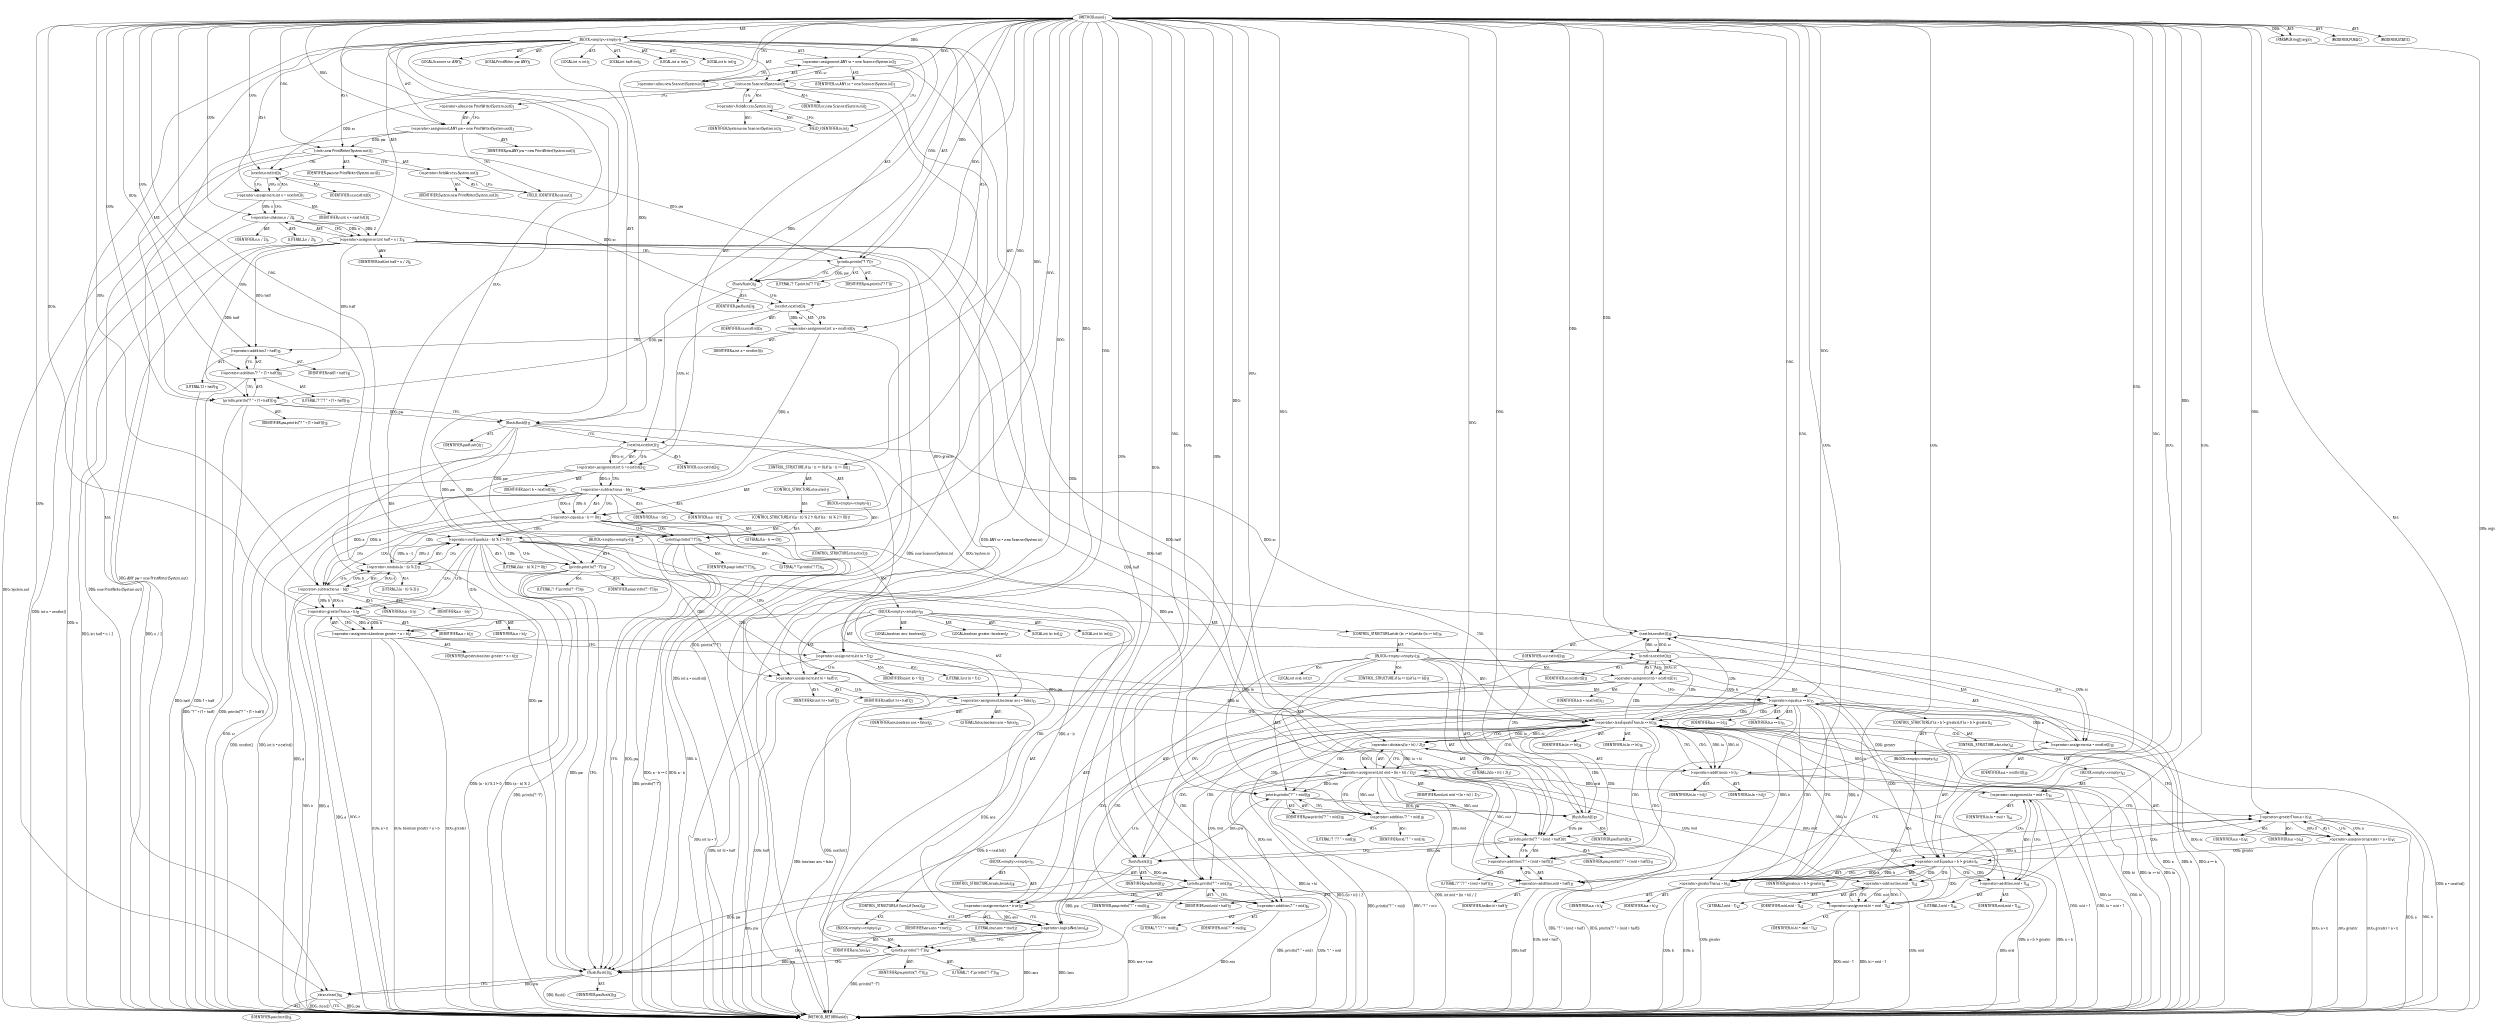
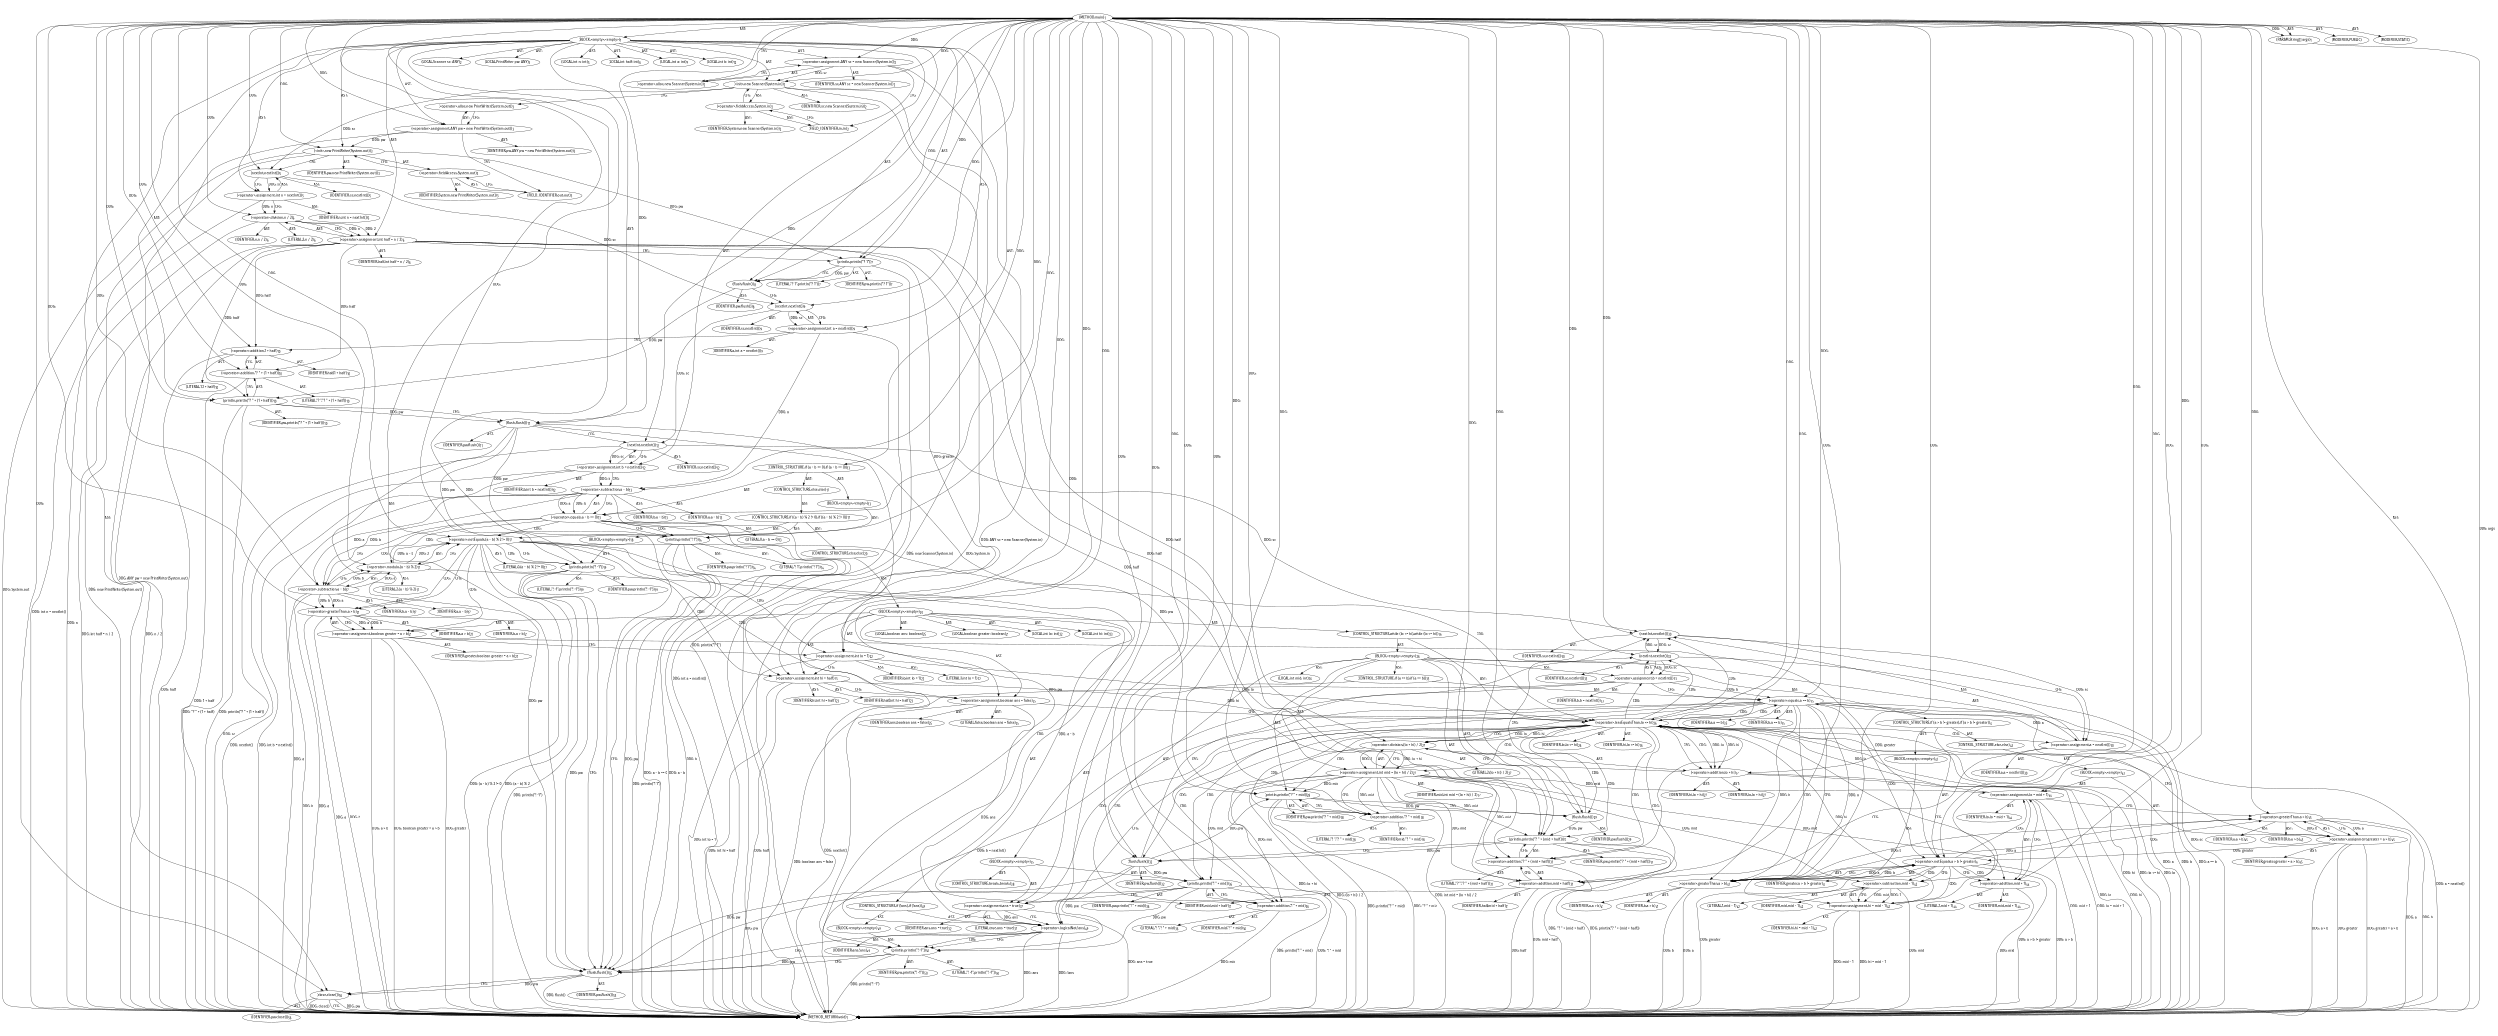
edge "(<operator>.assignment,int half = n / 2)" -> "(IDENTIFIER,half,int half = n / 2)": label "ANY: " -> "AST: "
node "(LOCAL,int mid: int)": text "27" -> "26"
node "(IDENTIFIER,greater,greater = a > b)": added
edge "(LITERAL,1,1 + half)" -> "(METHOD_RETURN,void)": now "(<operator>.addition,1 + half)" -> "(METHOD_RETURN,void)"
